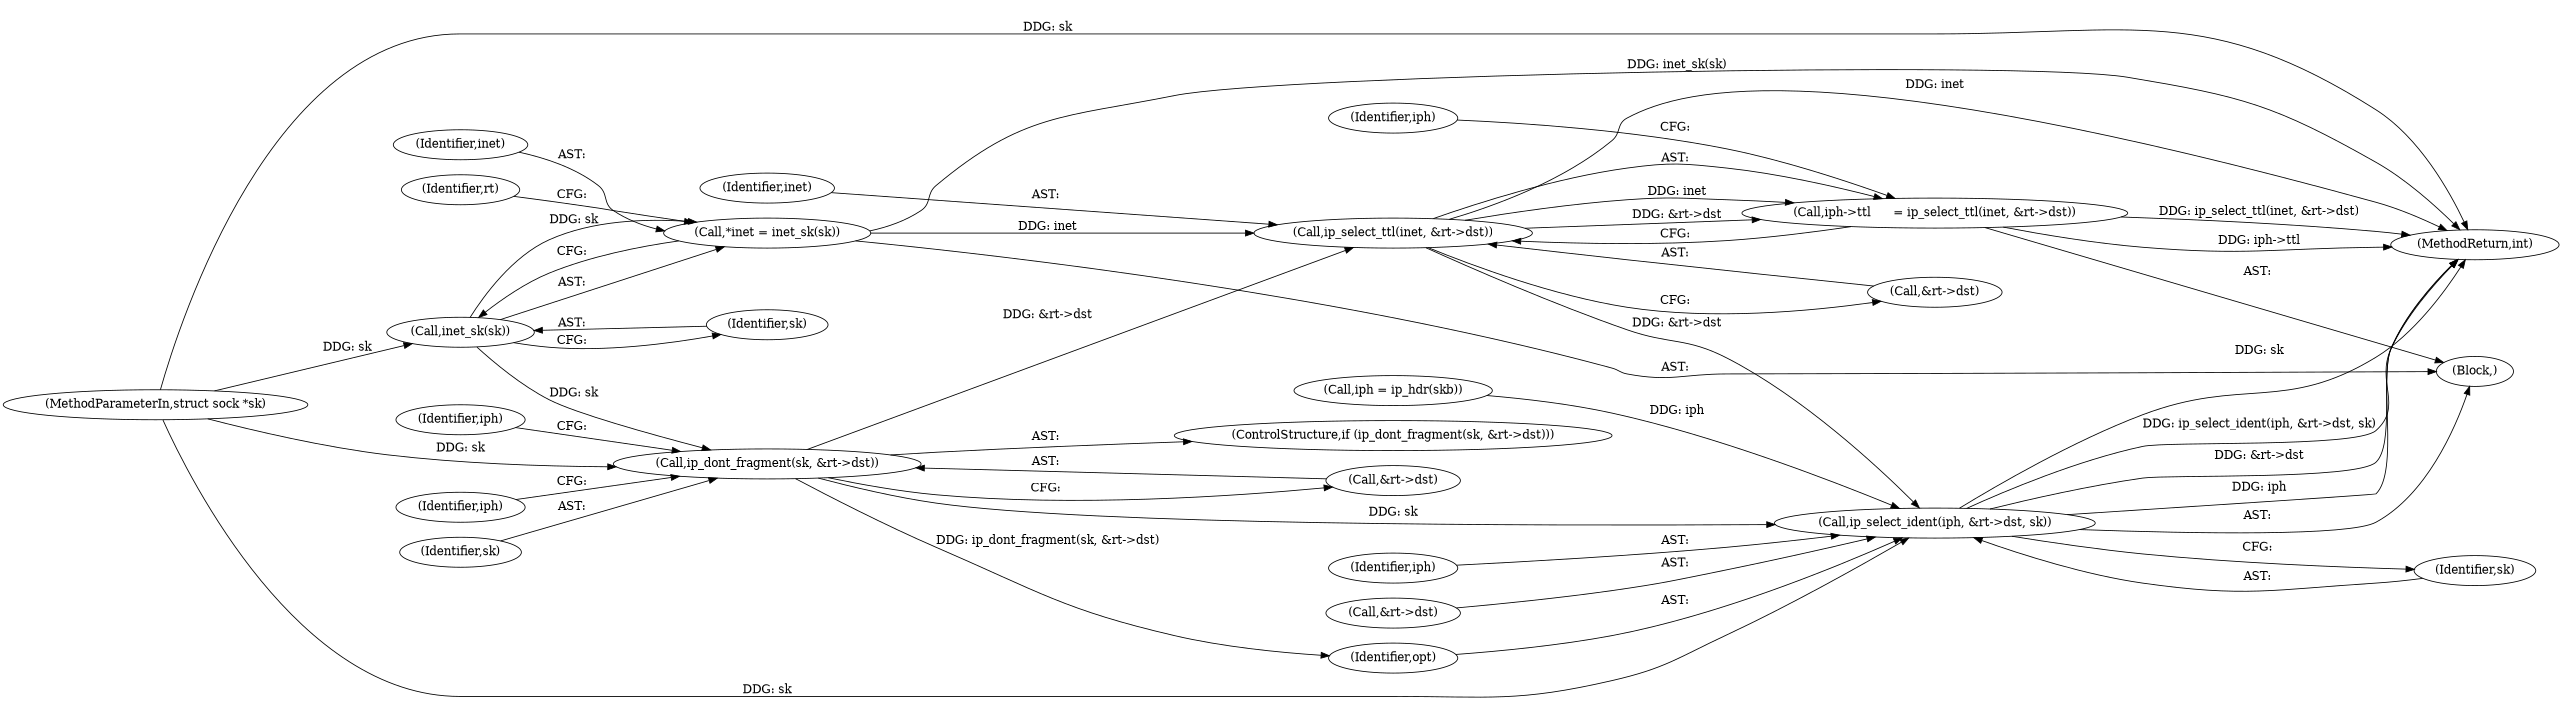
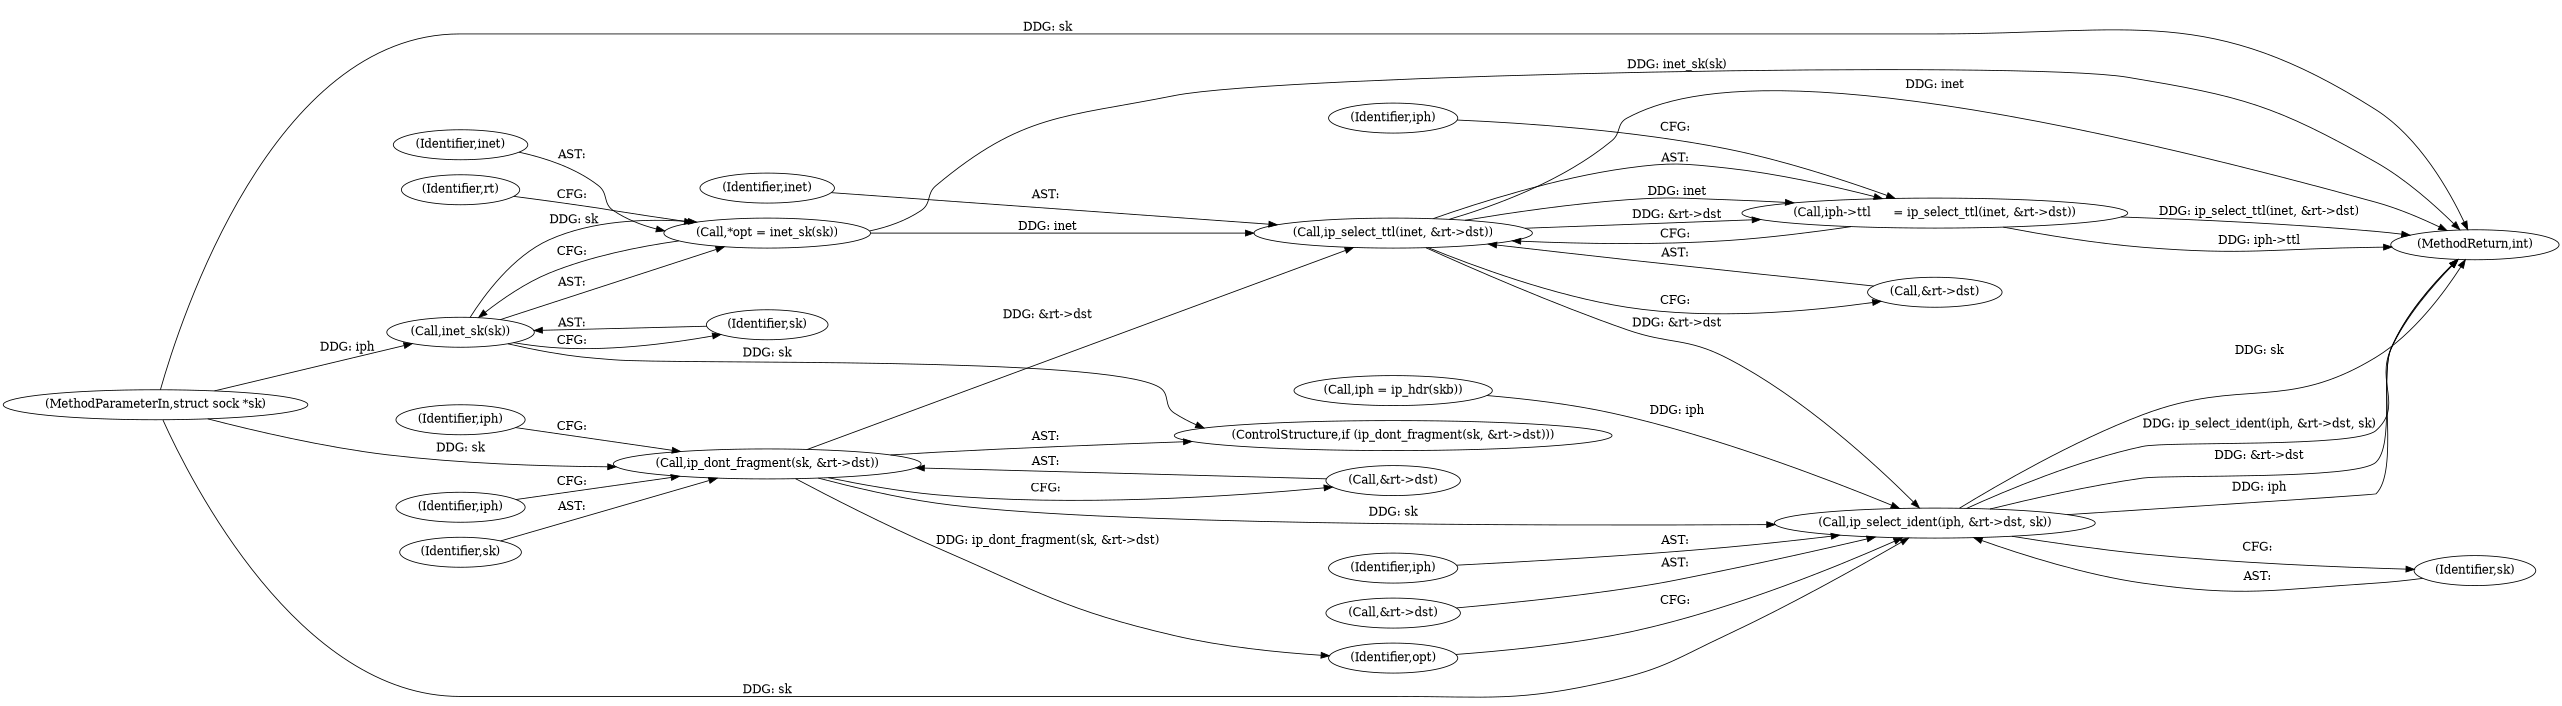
node "(Call,*inet = inet_sk(sk))": label "(Call,*inet = inet_sk(sk))" -> "(Call,*opt = inet_sk(sk))"
edge "(MethodParameterIn,struct sock *sk)" -> "(Call,inet_sk(sk))": label "DDG: sk" -> "DDG: iph"
node "(Block,)": removed
edge "(Call,inet_sk(sk))" -> "(Call,ip_dont_fragment(sk, &rt->dst))": now "(Call,inet_sk(sk))" -> "(ControlStructure,if (ip_dont_fragment(sk, &rt->dst)))"
edge "(Identifier,opt)" -> "(Call,ip_select_ident(iph, &rt->dst, sk))": label "AST: " -> "CFG: "
